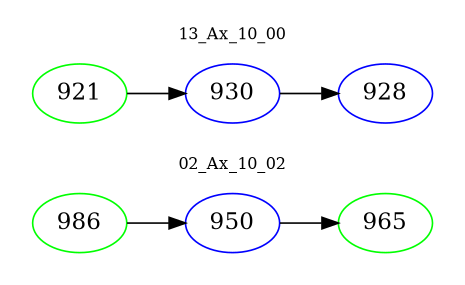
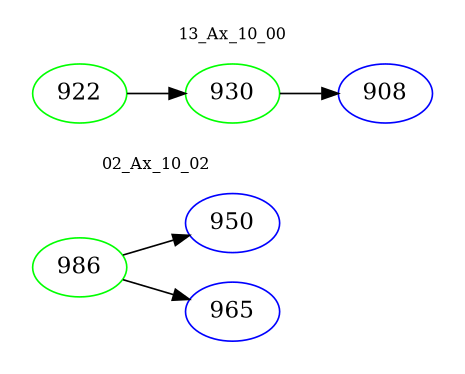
node "921": label "921" -> "922"
node "930": color blue -> green
node "928": label "928" -> "908"
edge "950" -> "965": now "986" -> "965"
node "965": color green -> blue
